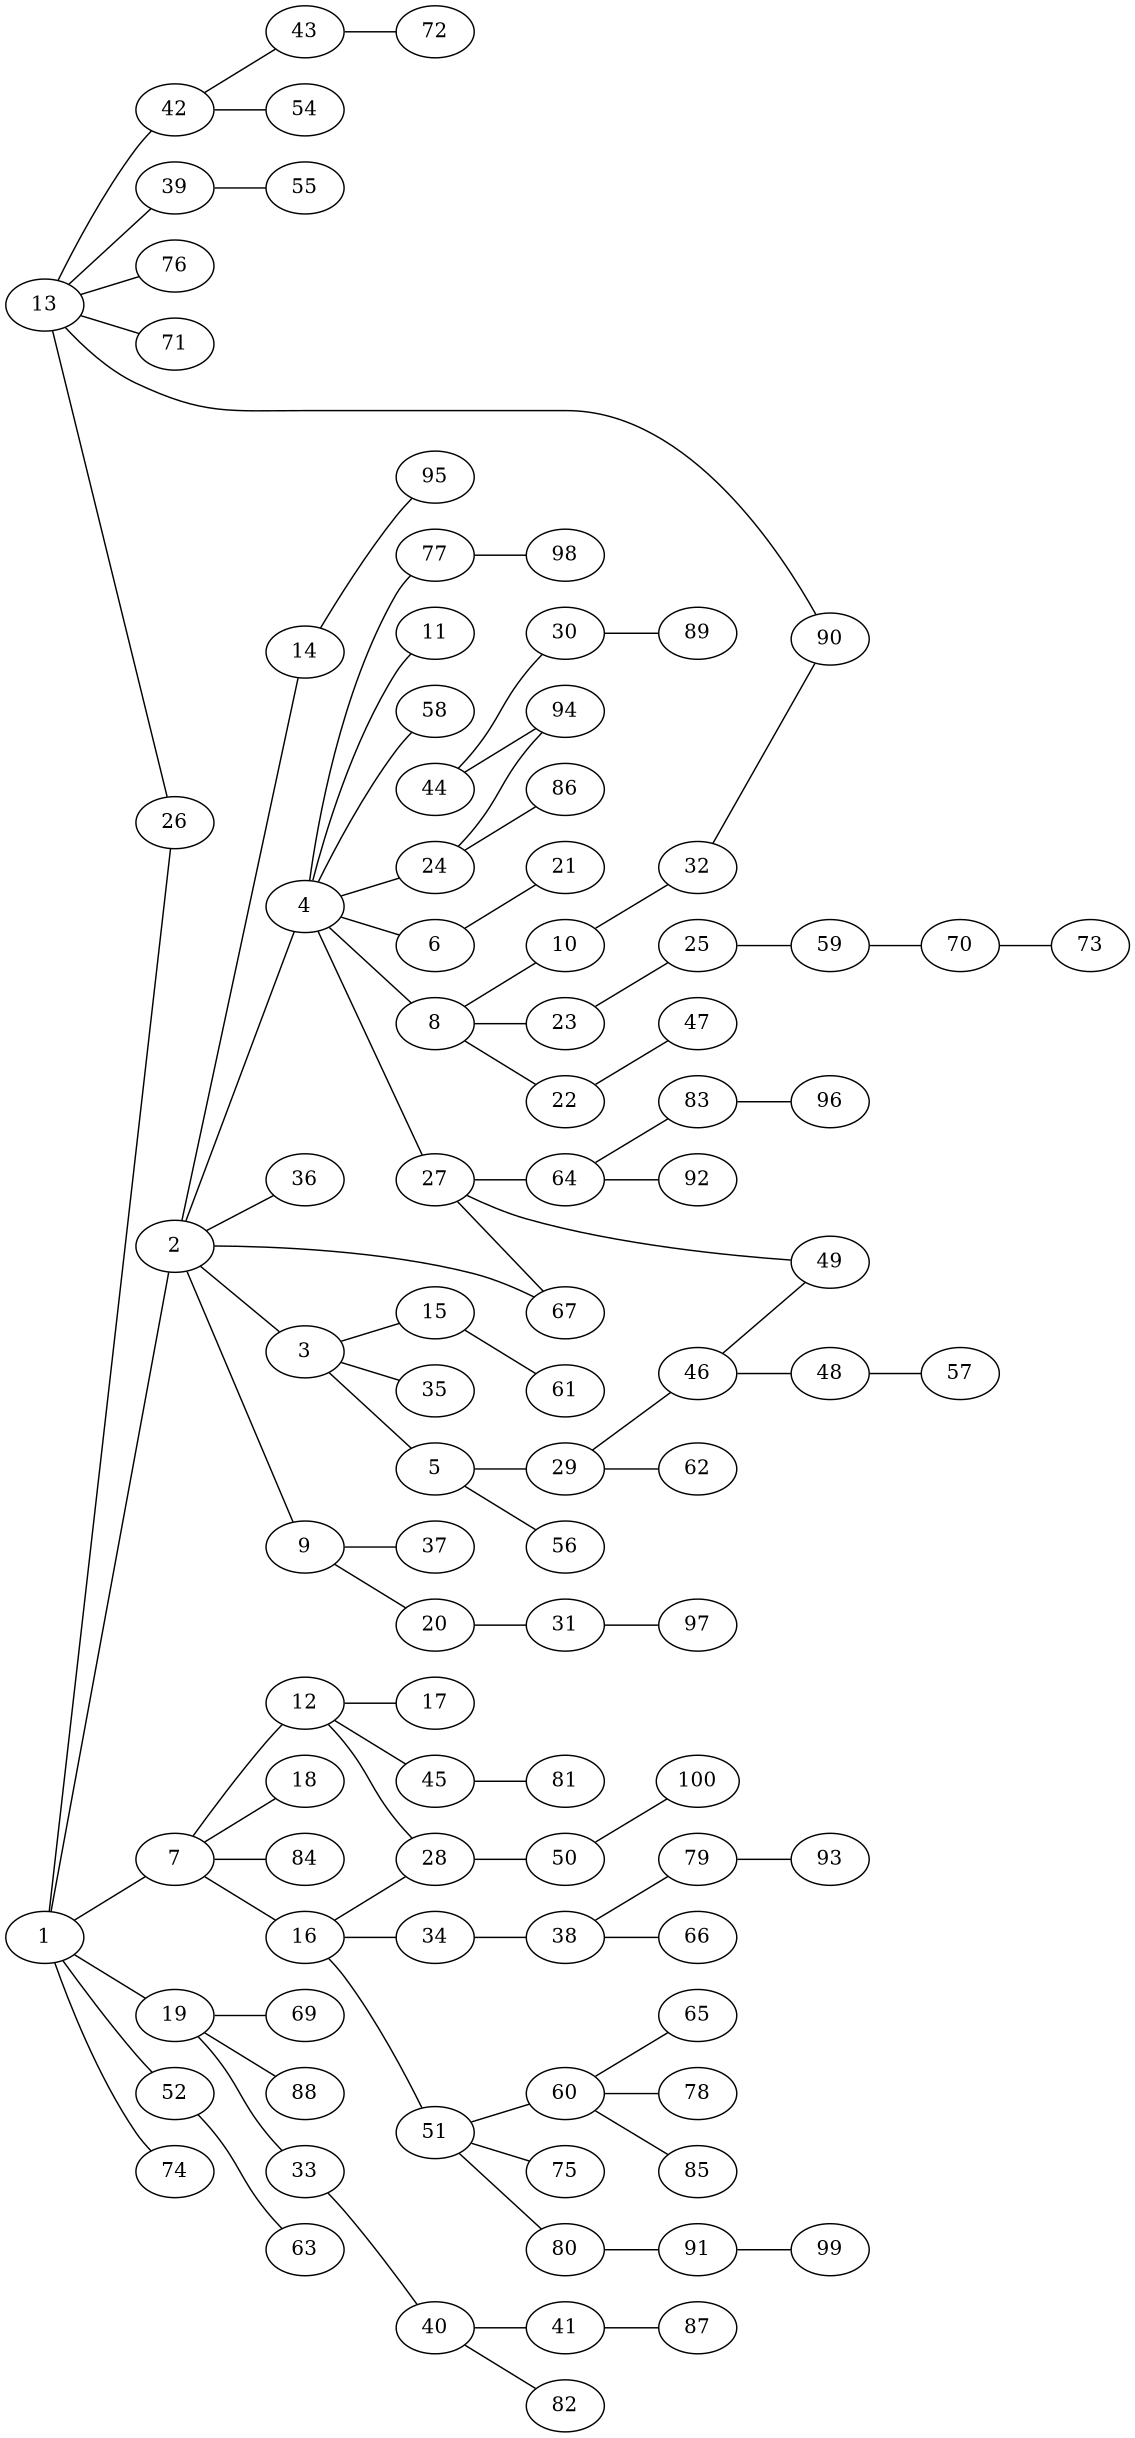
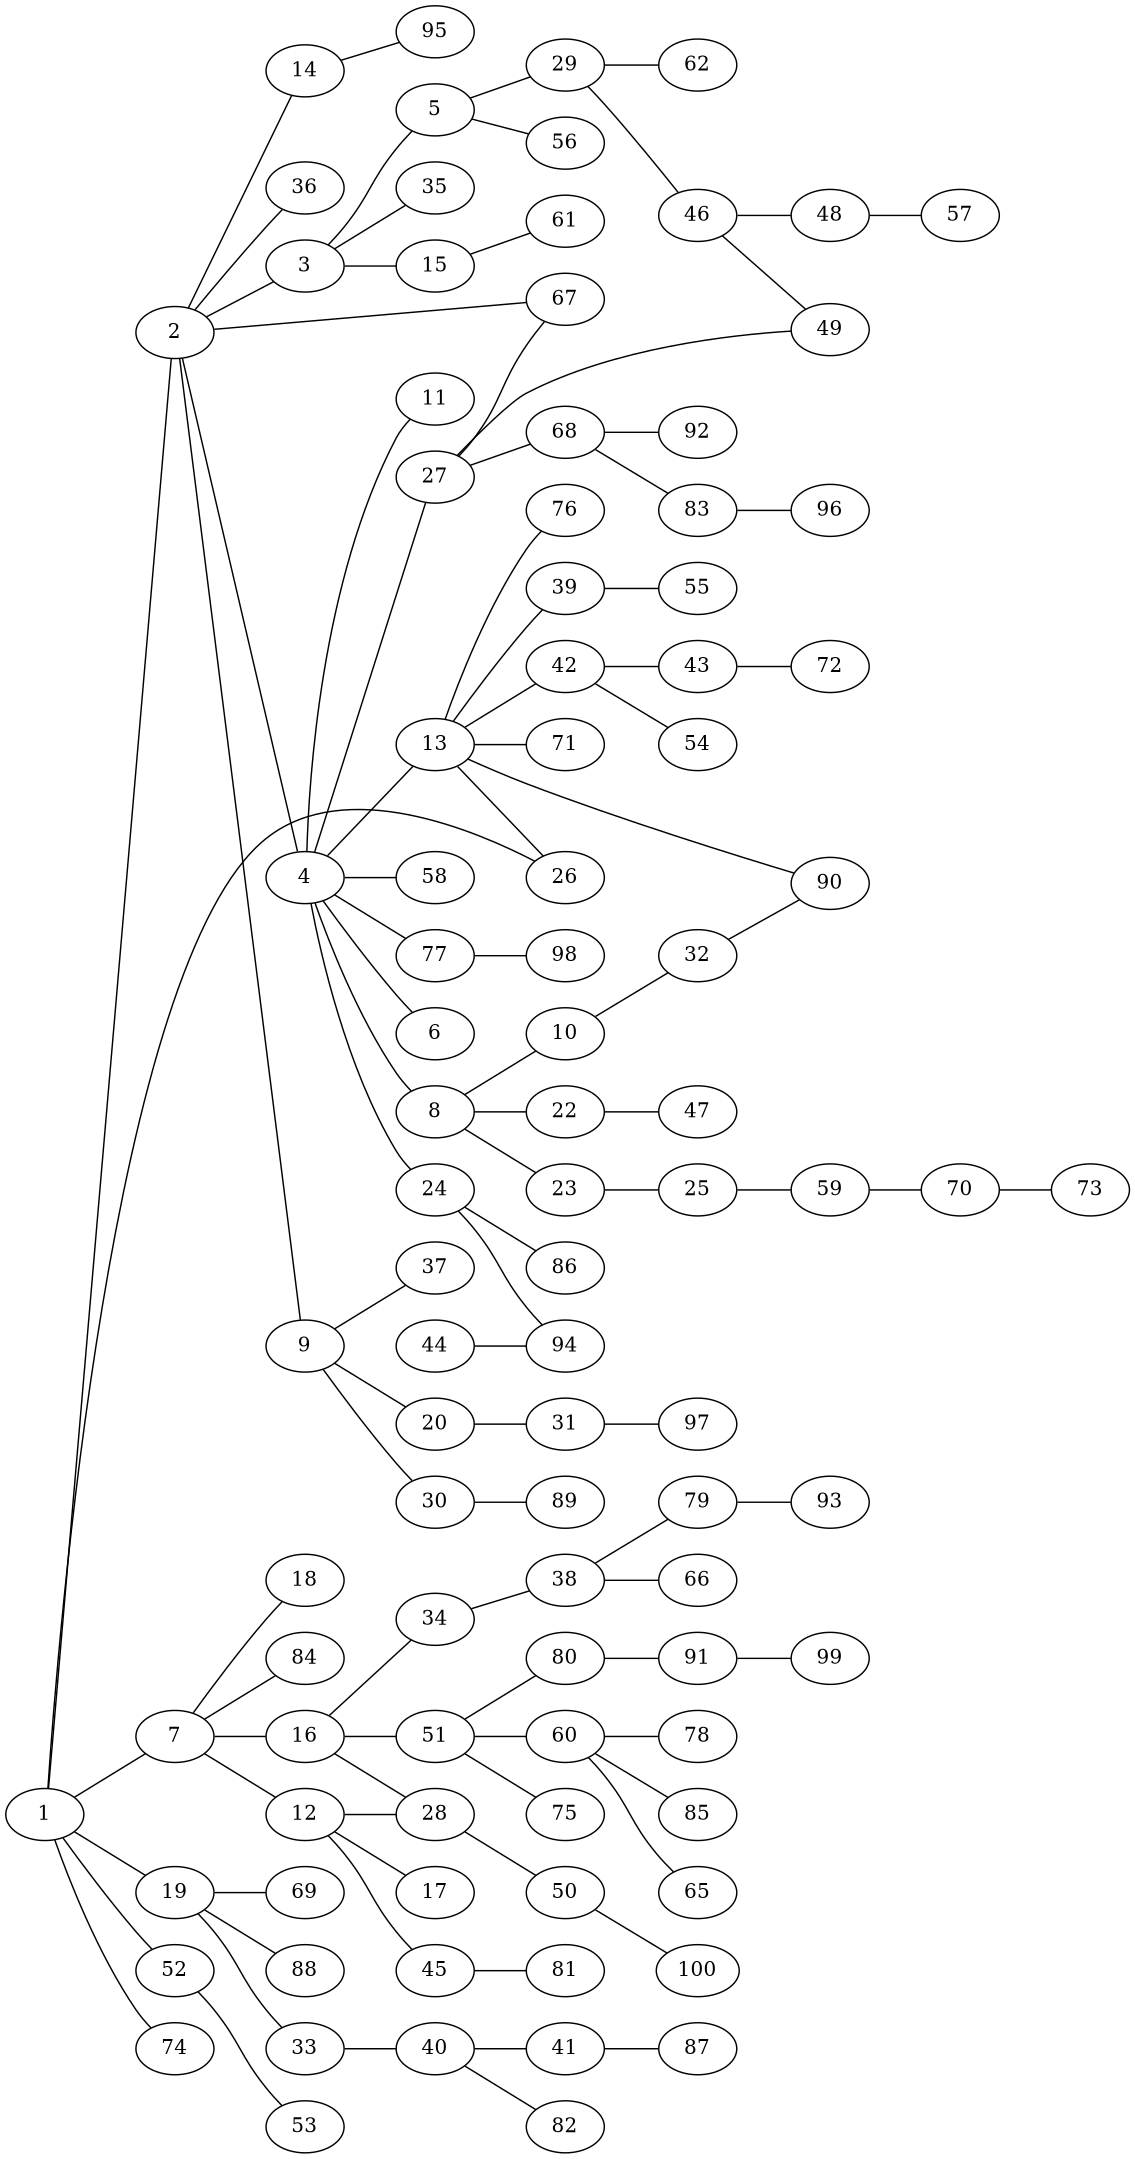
edge "30" -- "44": now "30" -- "9"
edge "13" -- "4": added
node "21": removed
node "64": label "64" -> "68"
node "63": label "63" -> "53"
